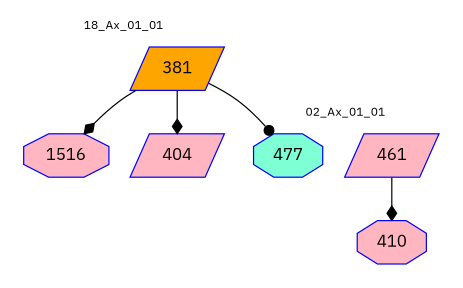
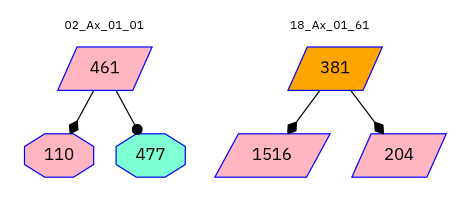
cluster "18_Ax_01_01": label "18_Ax_01_01" -> "18_Ax_01_61"
edge "381" -> "477": now "461" -> "477"
node "1516": shape octagon -> parallelogram
node "404": label "404" -> "204"
node "410": label "410" -> "110"
